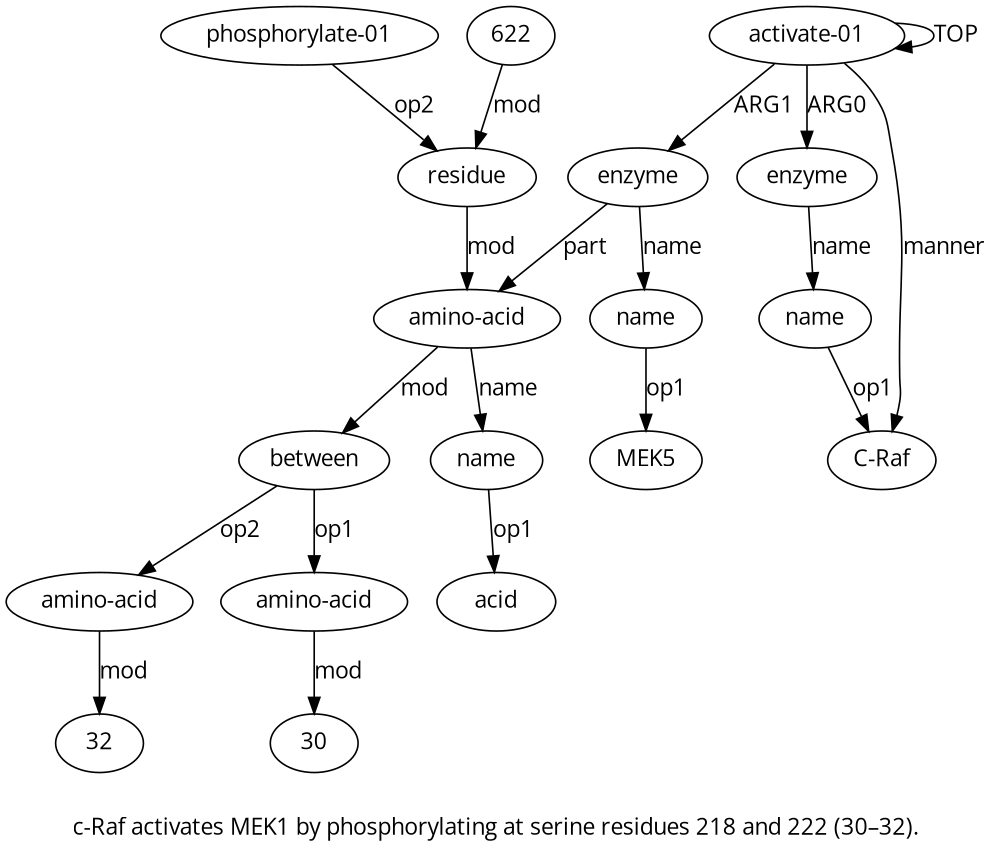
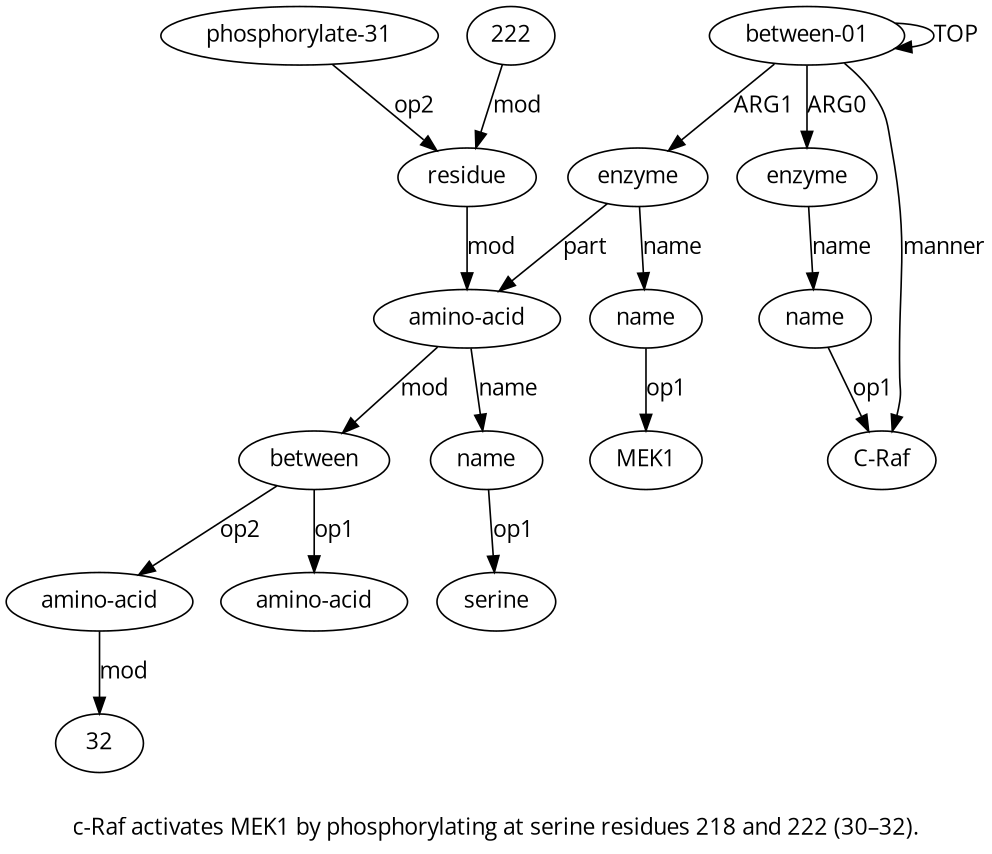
node "phosphorylate-01": label "phosphorylate-01" -> "phosphorylate-31"
node "622": label "622" -> "222"
node "activate-01": label "activate-01" -> "between-01"
node "MEK5": label "MEK5" -> "MEK1"
node "acid": label "acid" -> "serine"
node "30": removed
